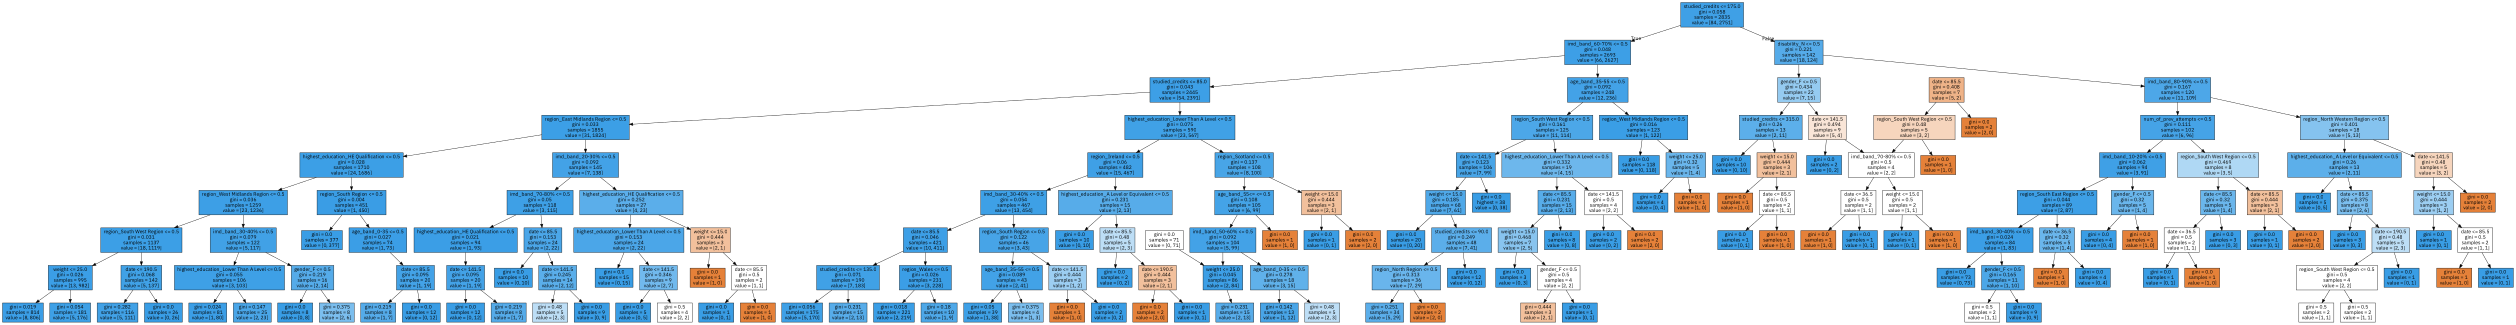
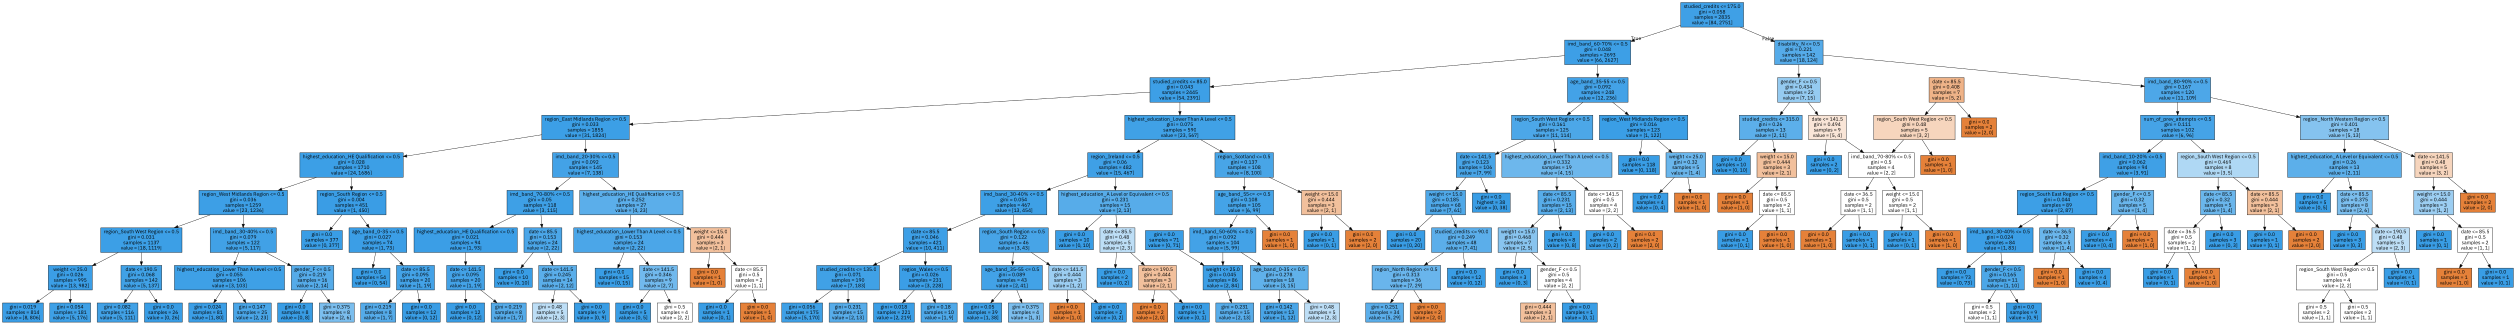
node "gini = 0.0 samples = 71 value = [0, 71]": fillcolor #e5813900 -> #399de5ff
node "gini = 0.0 samples = 54 value = [0, 54]": added
node "gini = 0.282 samples = 116 value = [5, 111]": label "gini = 0.282 samples = 116 value = [5, 111]" -> "gini = 0.082 samples = 116 value = [5, 111]"
